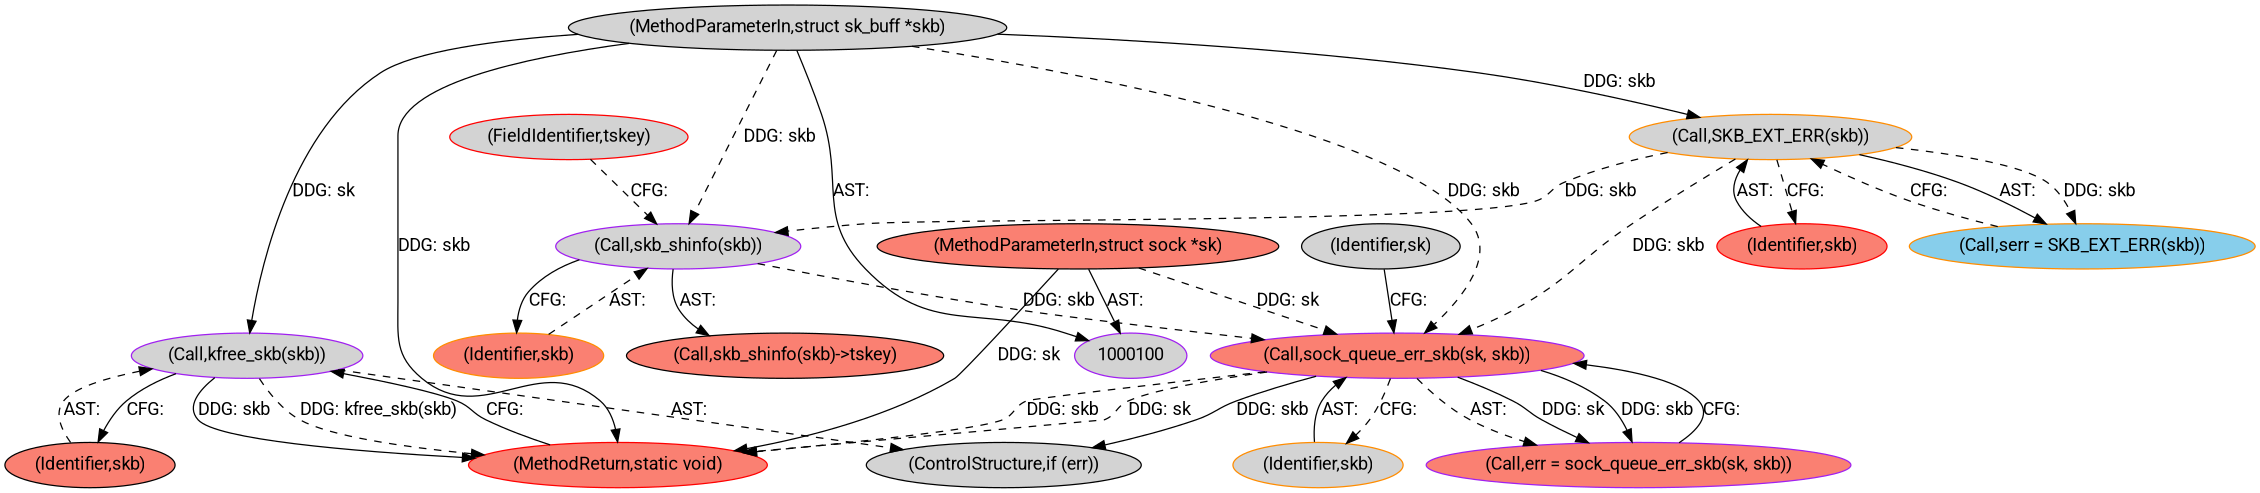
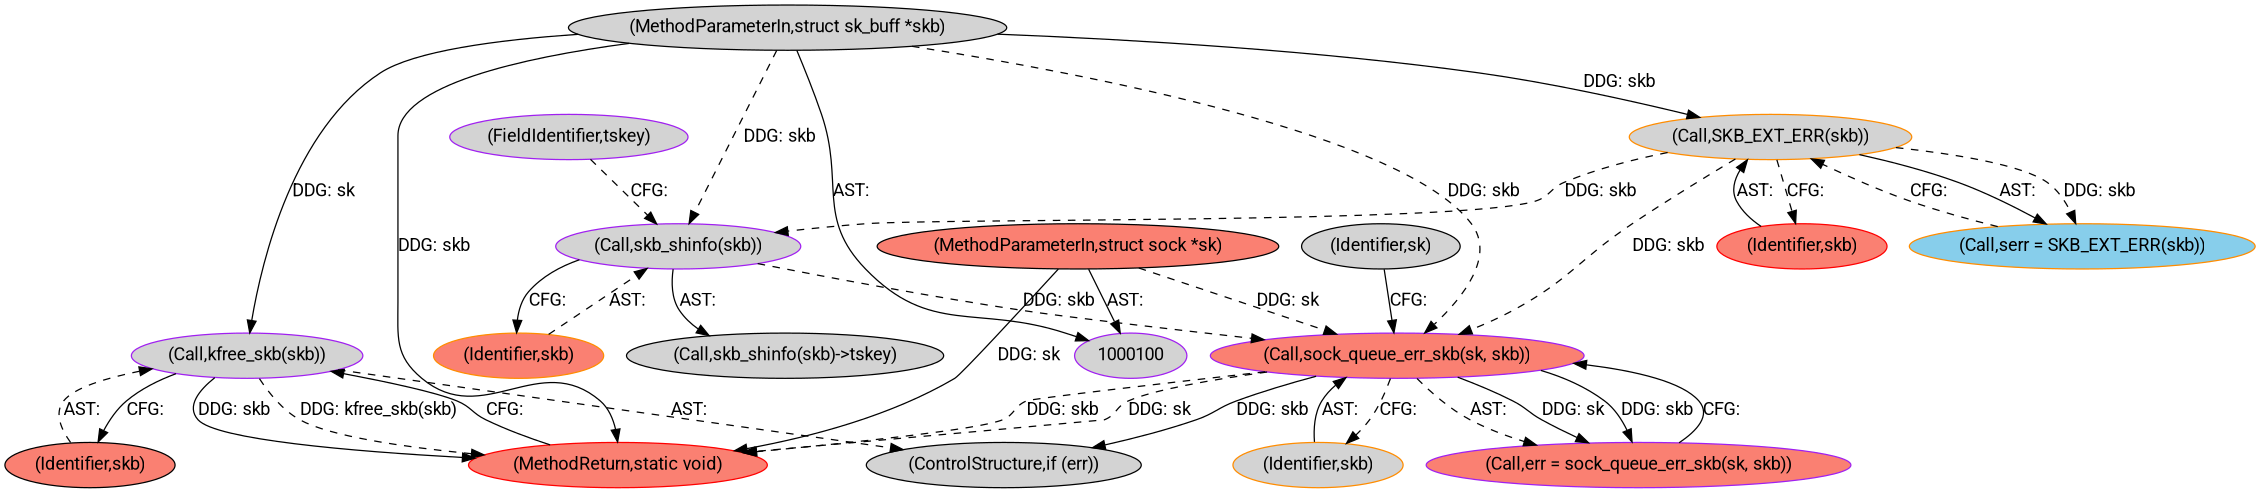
node "(FieldIdentifier,tskey)": color red -> purple
node "(Call,skb_shinfo(skb)->tskey)": fillcolor salmon -> lightgrey
